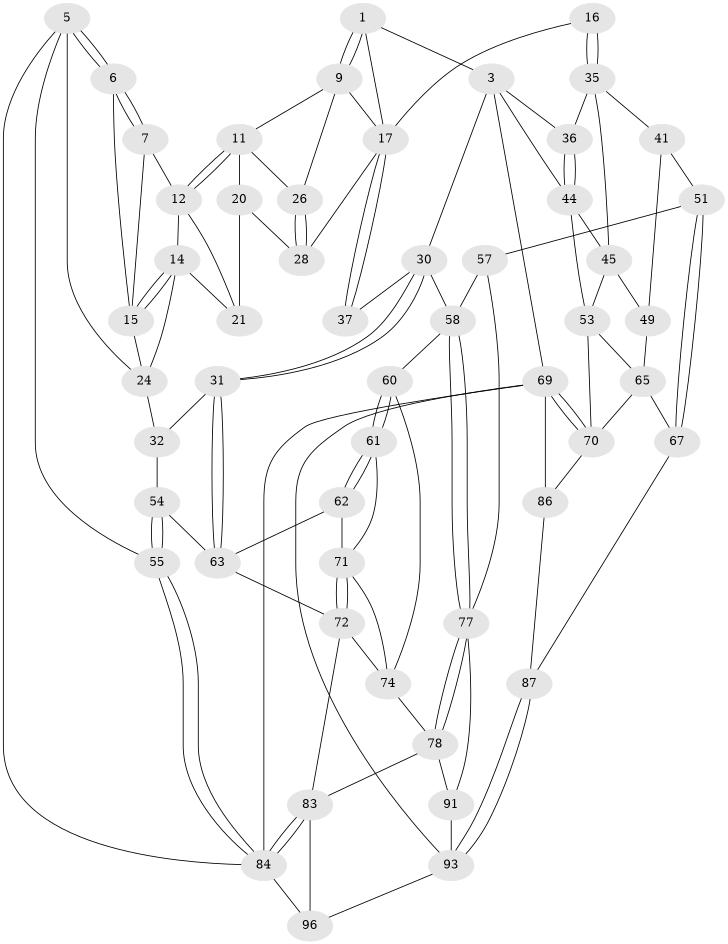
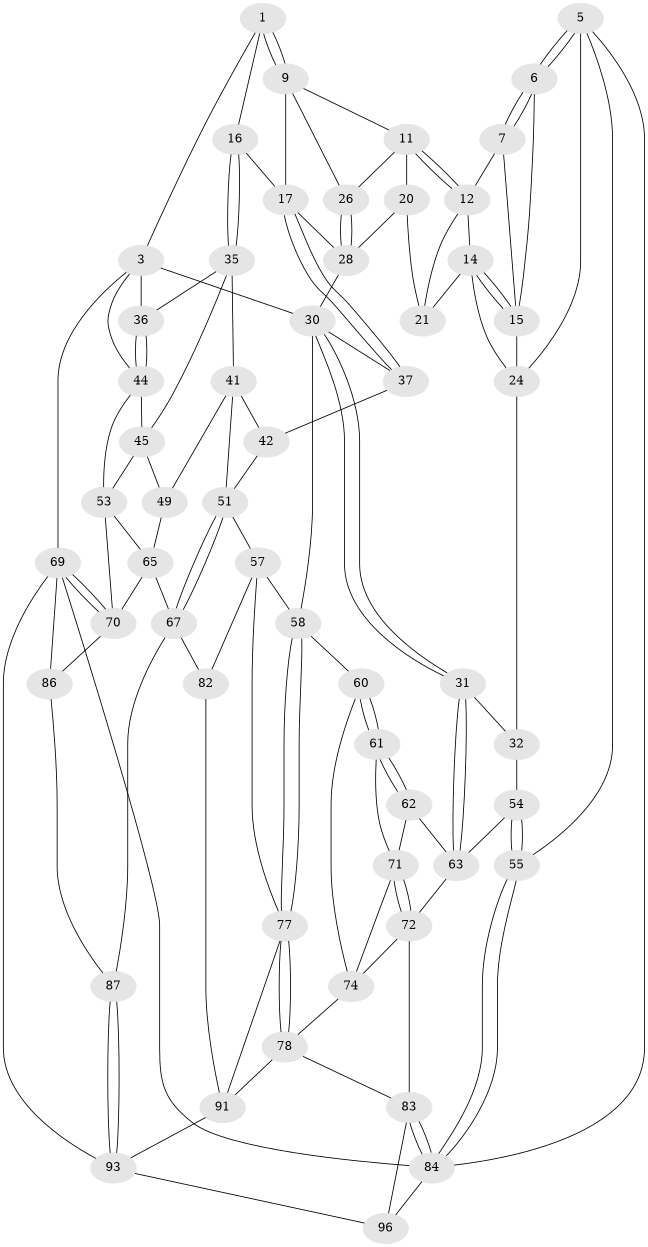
edge "1" -- "17": now "1" -- "16"
edge "28" -- "30": added
node "42": added
node "82": added
